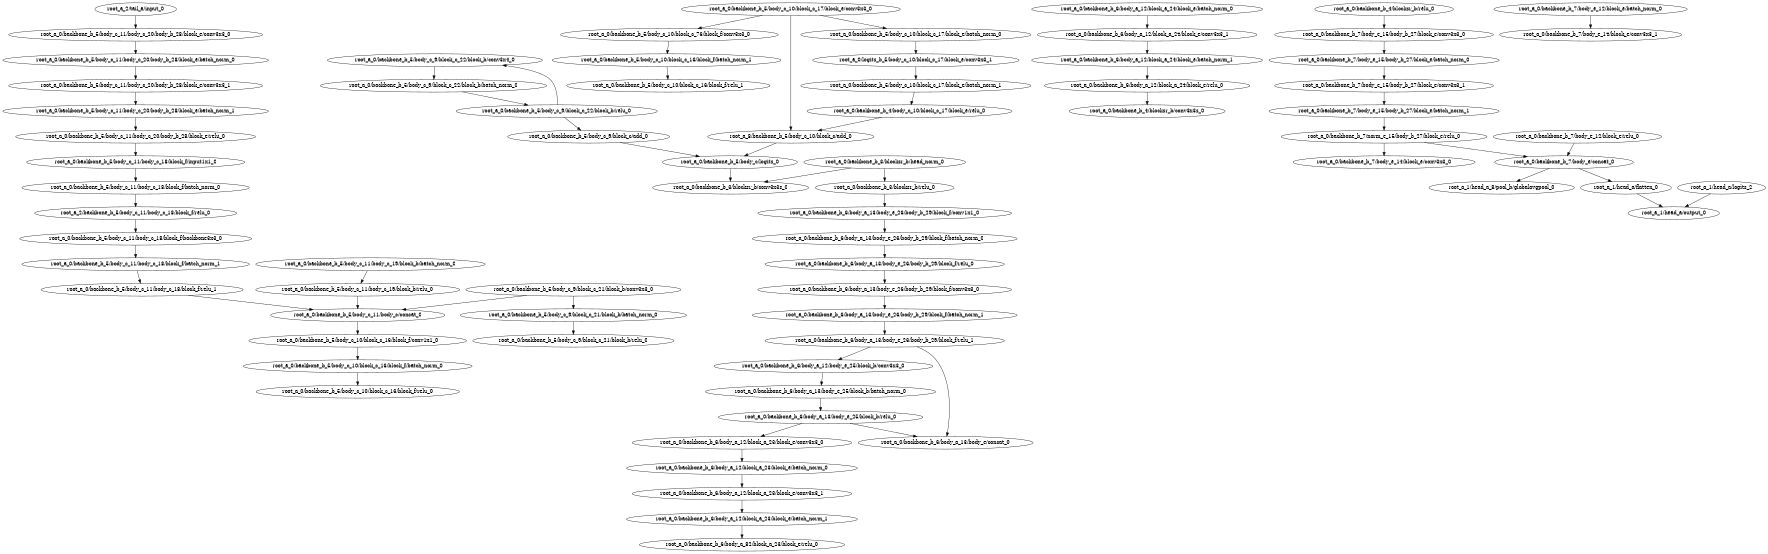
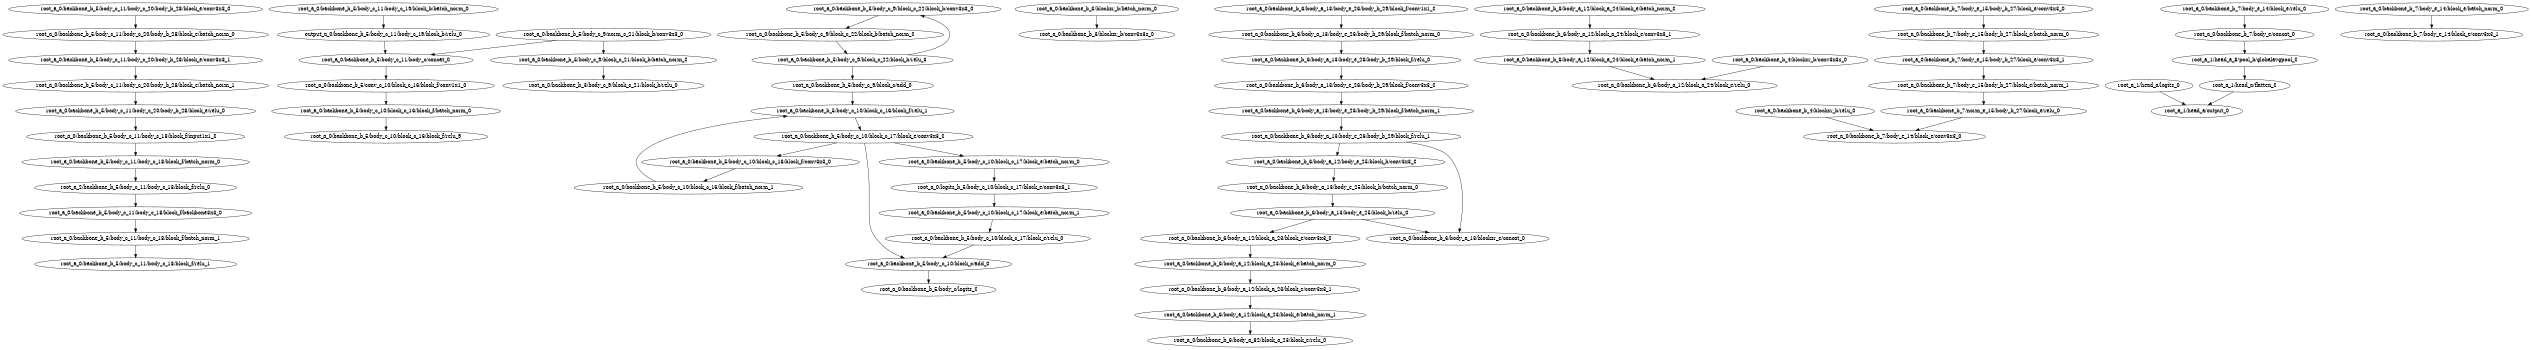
node "root_a_2/tail_a/input_0": removed
node "root_a_0/backbone_b_7/body_e_12/block_e/batch_norm_0": label "root_a_0/backbone_b_7/body_e_12/block_e/batch_norm_0" -> "root_a_0/backbone_b_7/body_e_14/block_e/batch_norm_0"
edge "root_a_0/backbone_b_4/blocksr_b/relu_0" -> "root_a_0/backbone_b_7/body_e_15/body_b_27/block_e/conv3x3_0": now "root_a_0/backbone_b_4/blocksr_b/relu_0" -> "root_a_0/backbone_b_7/body_e_14/block_e/conv3x3_0"
node "root_a_0/backbone_b_5/body_c_10/block_c_76/block_f/conv3x3_0": label "root_a_0/backbone_b_5/body_c_10/block_c_76/block_f/conv3x3_0" -> "root_a_0/backbone_b_5/body_c_10/block_c_16/block_f/conv3x3_0"
node "root_a_0/backbone_b_5/body_c_9/block_c_22/block_b/conv3x4_0": label "root_a_0/backbone_b_5/body_c_9/block_c_22/block_b/conv3x4_0" -> "root_a_0/backbone_b_5/body_c_9/block_c_22/block_b/conv3x3_0"
edge "root_a_0/backbone_b_6/body_a_12/block_a_24/block_e/relu_0" -> "root_a_0/backbone_b_4/blocksr_b/conv3x3s_0": reversed
node "root_a_0/backbone_b_5/body_c_9/block_c_22/block_b/relu_0": label "root_a_0/backbone_b_5/body_c_9/block_c_22/block_b/relu_0" -> "root_a_0/backbone_b_5/body_c_9/block_c_22/block_b/relu_6"
node "root_a_0/backbone_b_4/body_c_10/block_c_17/block_e/relu_0": label "root_a_0/backbone_b_4/body_c_10/block_c_17/block_e/relu_0" -> "root_a_0/backbone_b_5/body_c_10/block_c_17/block_e/relu_0"
edge "root_a_0/backbone_b_5/body_c_10/block_c_16/block_f/relu_1" -> "root_a_0/backbone_b_5/body_c_10/block_c_17/block_e/conv3x3_0": added
node "root_a_8/backbone_b_5/body_c_10/block_c/add_0": label "root_a_8/backbone_b_5/body_c_10/block_c/add_0" -> "root_a_0/backbone_b_5/body_c_10/block_c/add_0"
node "root_a_0/backbone_b_7/body_e_12/block_e/relu_0": label "root_a_0/backbone_b_7/body_e_12/block_e/relu_0" -> "root_a_0/backbone_b_7/body_e_14/block_e/relu_0"
edge "root_a_0/backbone_b_5/body_c_9/block_c/add_0" -> "root_a_0/backbone_b_5/body_c/logits_0": now "root_a_0/backbone_b_5/body_c_9/block_c/add_0" -> "root_a_0/backbone_b_5/body_c_10/block_c_16/block_f/relu_1"
edge "root_a_0/backbone_b_7/norm_e_15/body_b_27/block_e/relu_0" -> "root_a_0/backbone_b_7/body_e/concat_0": removed
node "root_a_0/backbone_b_3/blocksr_b/head_norm_0": label "root_a_0/backbone_b_3/blocksr_b/head_norm_0" -> "root_a_0/backbone_b_3/blocksr_b/batch_norm_0"
edge "root_a_0/backbone_b_5/body_c/logits_0" -> "root_a_0/backbone_b_3/blocksr_b/conv3x3s_0": removed
edge "root_a_0/backbone_b_7/body_e/concat_0" -> "root_a_1/head_a/flatten_0": now "root_a_1/head_a_8/pool_b/globalavgpool_0" -> "root_a_1/head_a/flatten_0"
node "root_a_0/backbone_b_3/blocksr_b/relu_0": removed
node "root_a_1/head_a/logits_2": label "root_a_1/head_a/logits_2" -> "root_a_1/head_a/logits_0"
node "root_a_0/backbone_b_5/body_c_11/body_c_19/block_b/relu_0": label "root_a_0/backbone_b_5/body_c_11/body_c_19/block_b/relu_0" -> "output_a_0/backbone_b_5/body_c_11/body_c_19/block_b/relu_0"
node "root_a_0/backbone_b_5/body_c_9/block_c_21/block_b/conv3x3_0": label "root_a_0/backbone_b_5/body_c_9/block_c_21/block_b/conv3x3_0" -> "root_a_0/backbone_b_5/body_c_9/norm_c_21/block_b/conv3x3_0"
edge "root_a_0/backbone_b_5/body_c_11/body_c_18/block_f/relu_1" -> "root_a_0/backbone_b_5/body_c_11/body_c/concat_0": removed
node "root_a_0/backbone_b_5/body_c_10/block_c_16/block_f/conv1x1_0": label "root_a_0/backbone_b_5/body_c_10/block_c_16/block_f/conv1x1_0" -> "root_a_0/backbone_b_5/conv_c_10/block_c_16/block_f/conv1x1_0"
node "root_a_0/backbone_b_5/body_c_9/block_c_21/block_b/relu_0": label "root_a_0/backbone_b_5/body_c_9/block_c_21/block_b/relu_0" -> "root_a_0/backbone_b_3/body_c_9/block_c_21/block_b/relu_0"
node "root_a_0/backbone_b_5/body_c_10/block_c_16/block_f/relu_0": label "root_a_0/backbone_b_5/body_c_10/block_c_16/block_f/relu_0" -> "root_a_0/backbone_b_5/body_c_10/block_c_16/block_f/relu_9"
node "root_a_0/backbone_b_6/body_a_13/body_e/concat_0": label "root_a_0/backbone_b_6/body_a_13/body_e/concat_0" -> "root_a_0/backbone_b_6/body_a_13/blocksr_e/concat_0"
